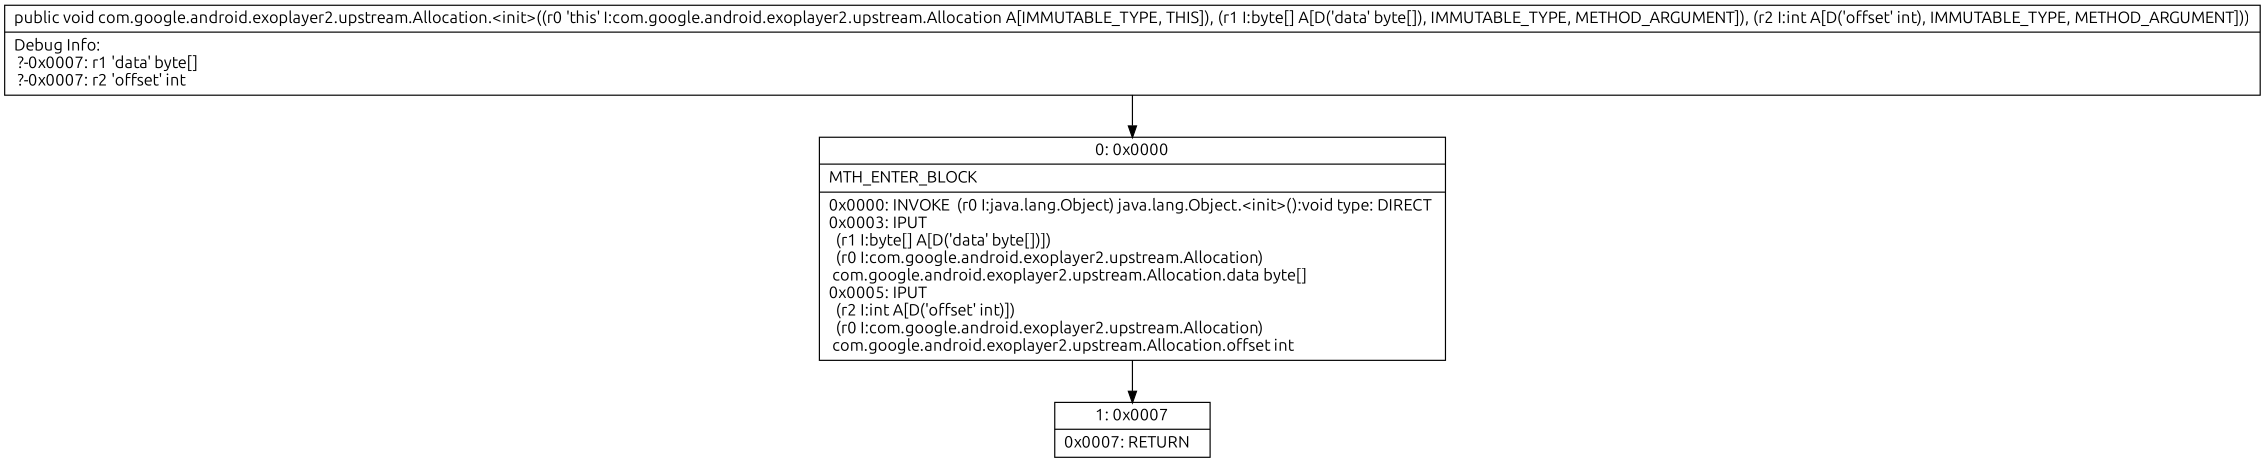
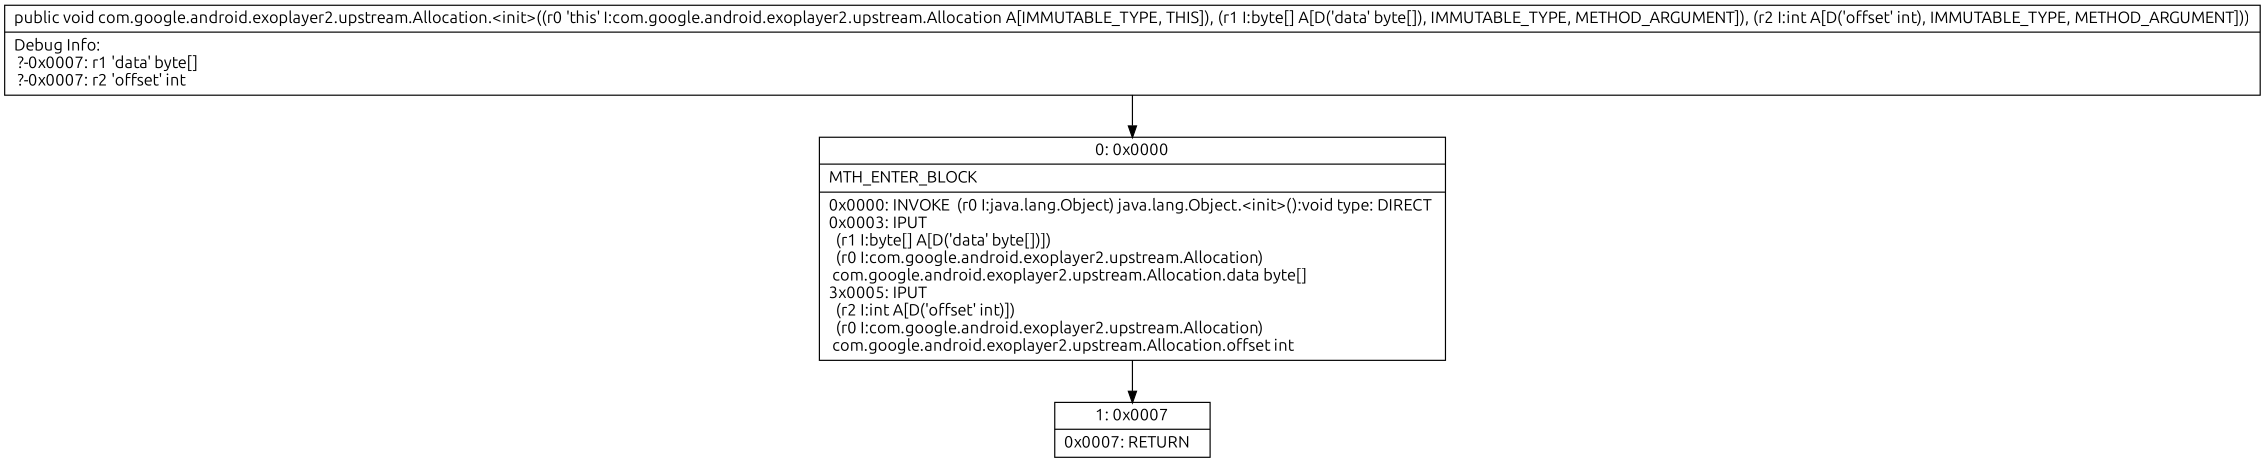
node "0: 0x0000": text "0x0005: IPUT" -> "3x0005: IPUT"
